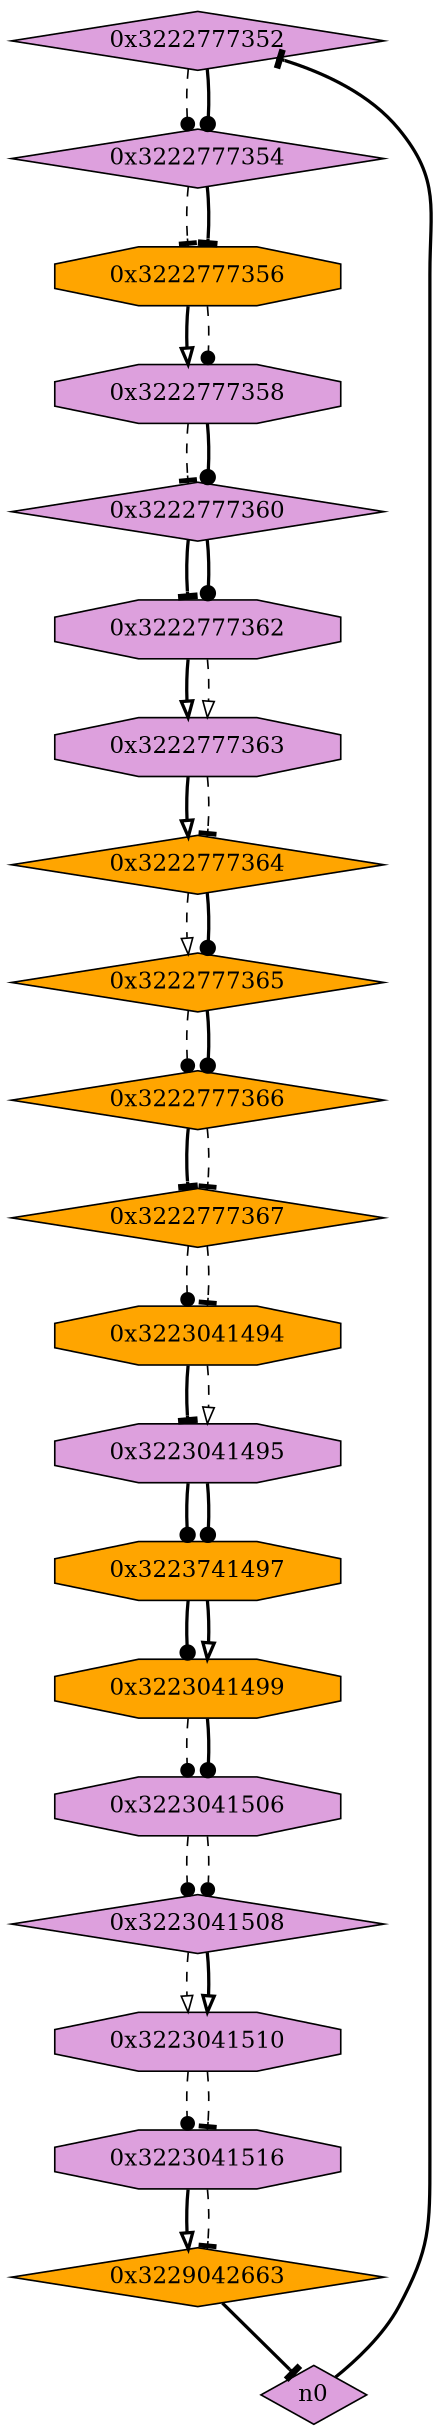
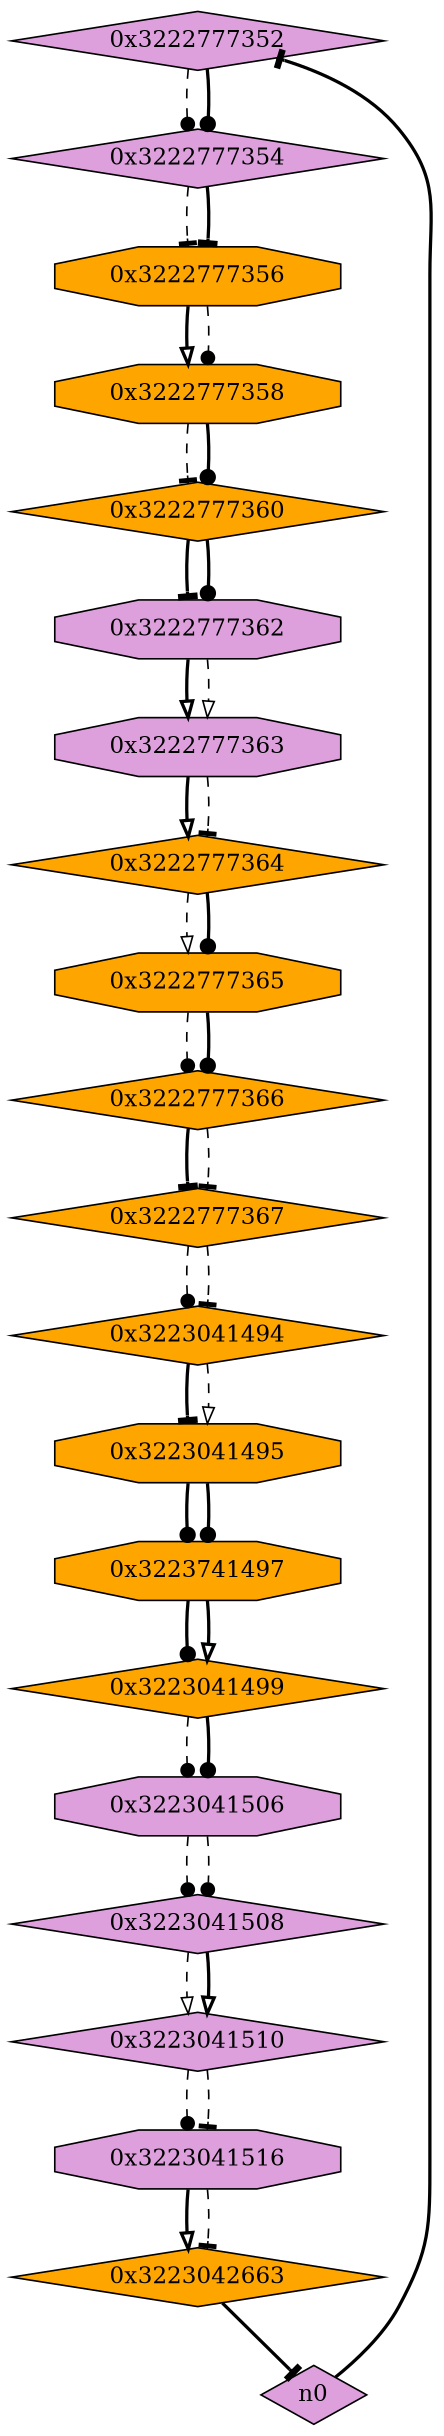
node "0x3222777358": fillcolor plum -> orange
node "0x3222777360": fillcolor plum -> orange
node "0x3222777365": shape diamond -> octagon
node "0x3223041494": shape octagon -> diamond
node "0x3223041495": fillcolor plum -> orange
node "0x3223041499": shape octagon -> diamond
node "0x3223041510": shape octagon -> diamond
node "0x3229042663": label "0x3229042663" -> "0x3223042663"
